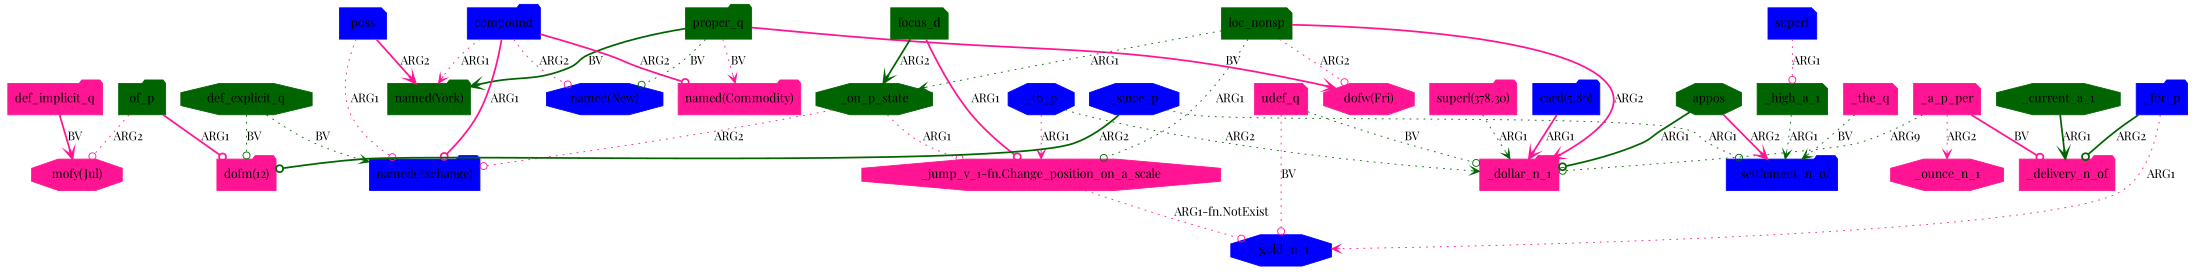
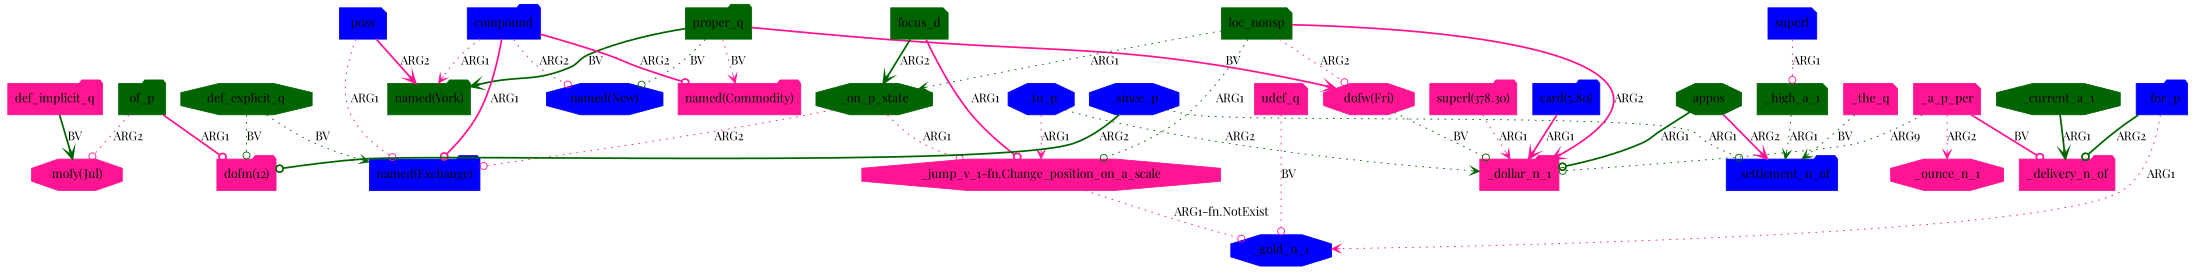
edge "def_implicit_q" -> "mofy(Jul)": color deeppink -> darkgreen
edge "superl(378.30)" -> "_dollar_n_1": color darkgreen -> deeppink
edge "udef_q" -> "_dollar_n_1": now "dofw(Fri)" -> "_dollar_n_1"
